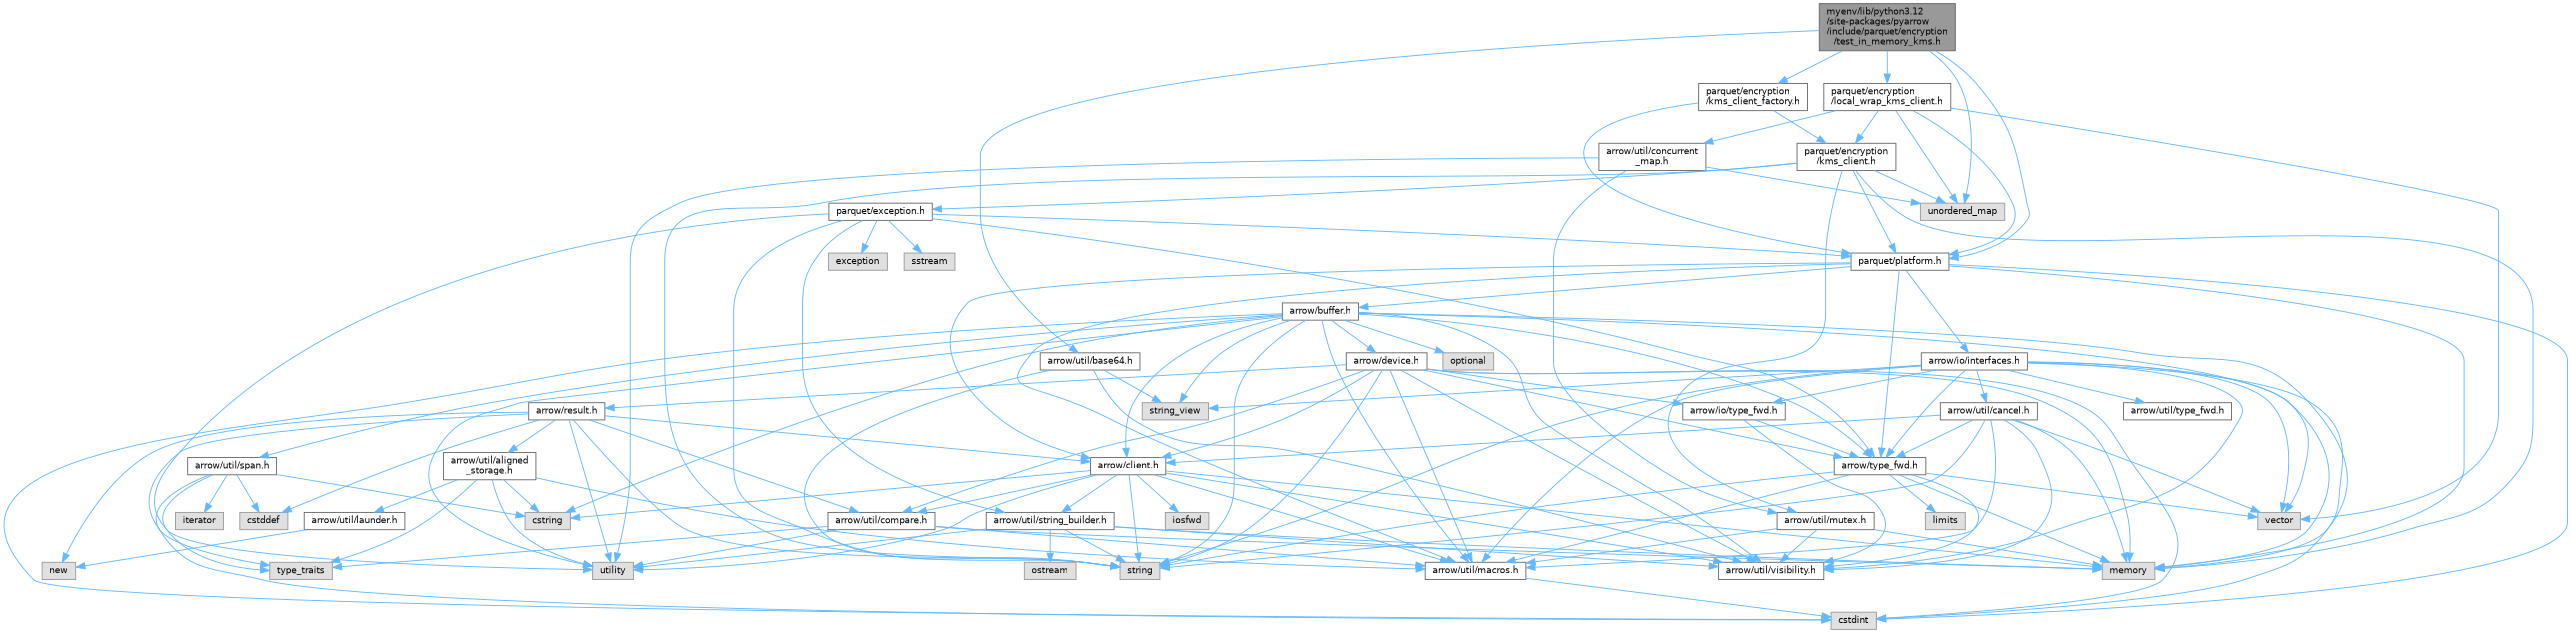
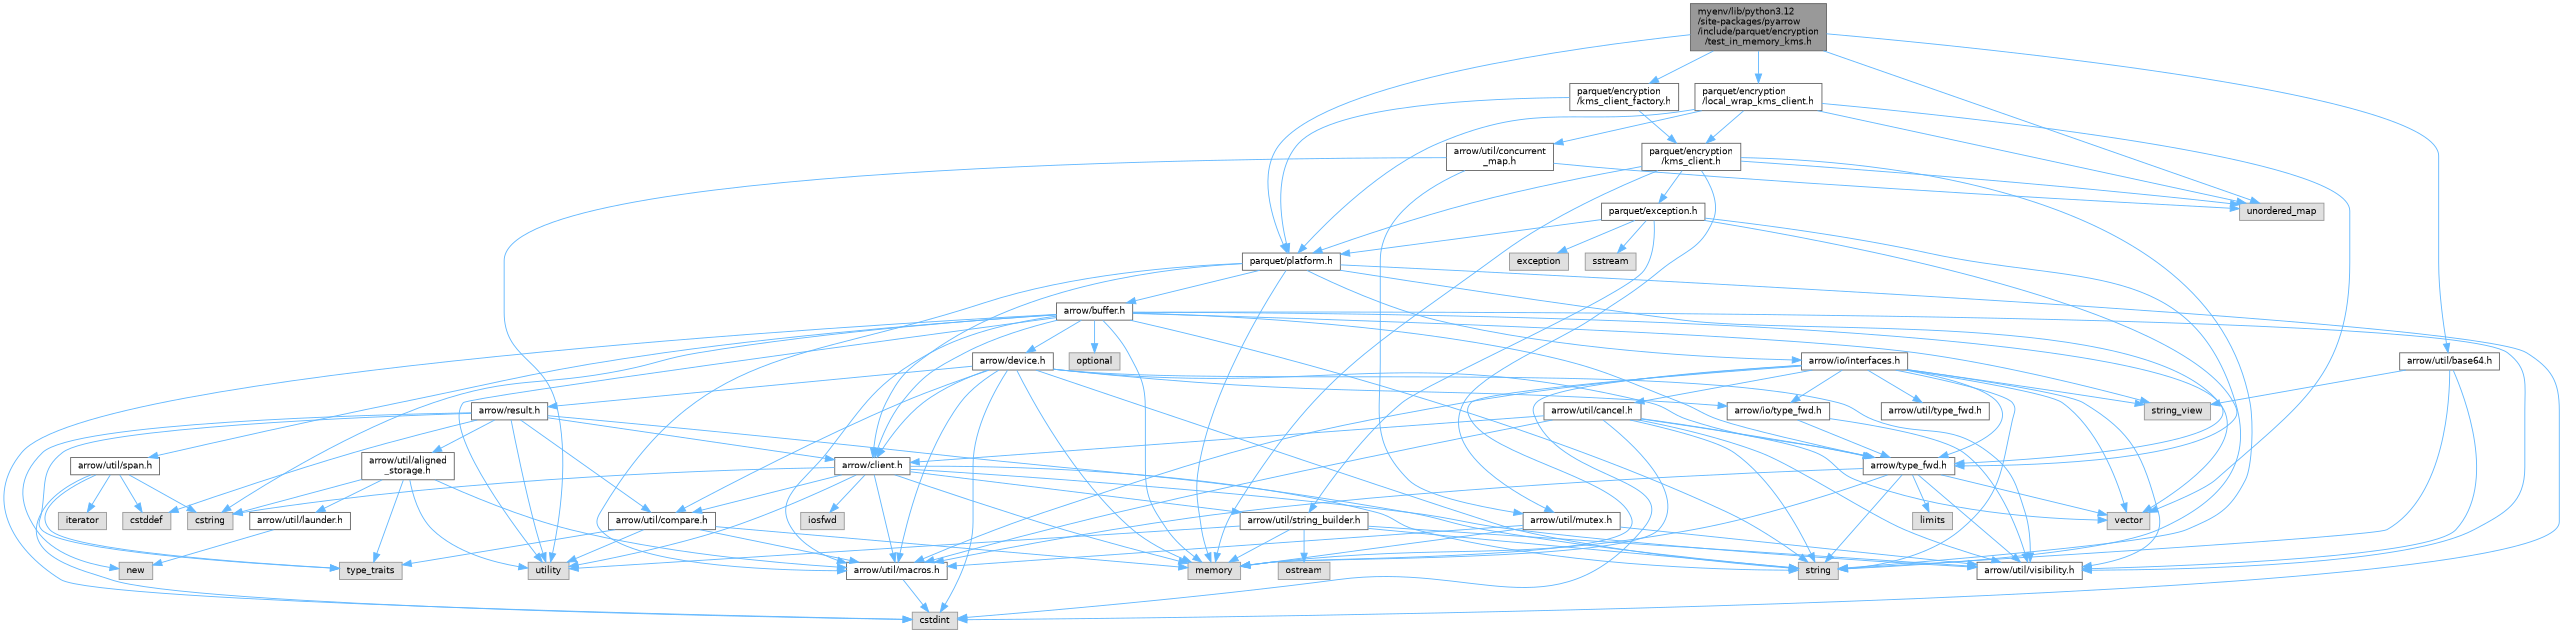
edge "parquet/exception.h" -> "utility": removed
